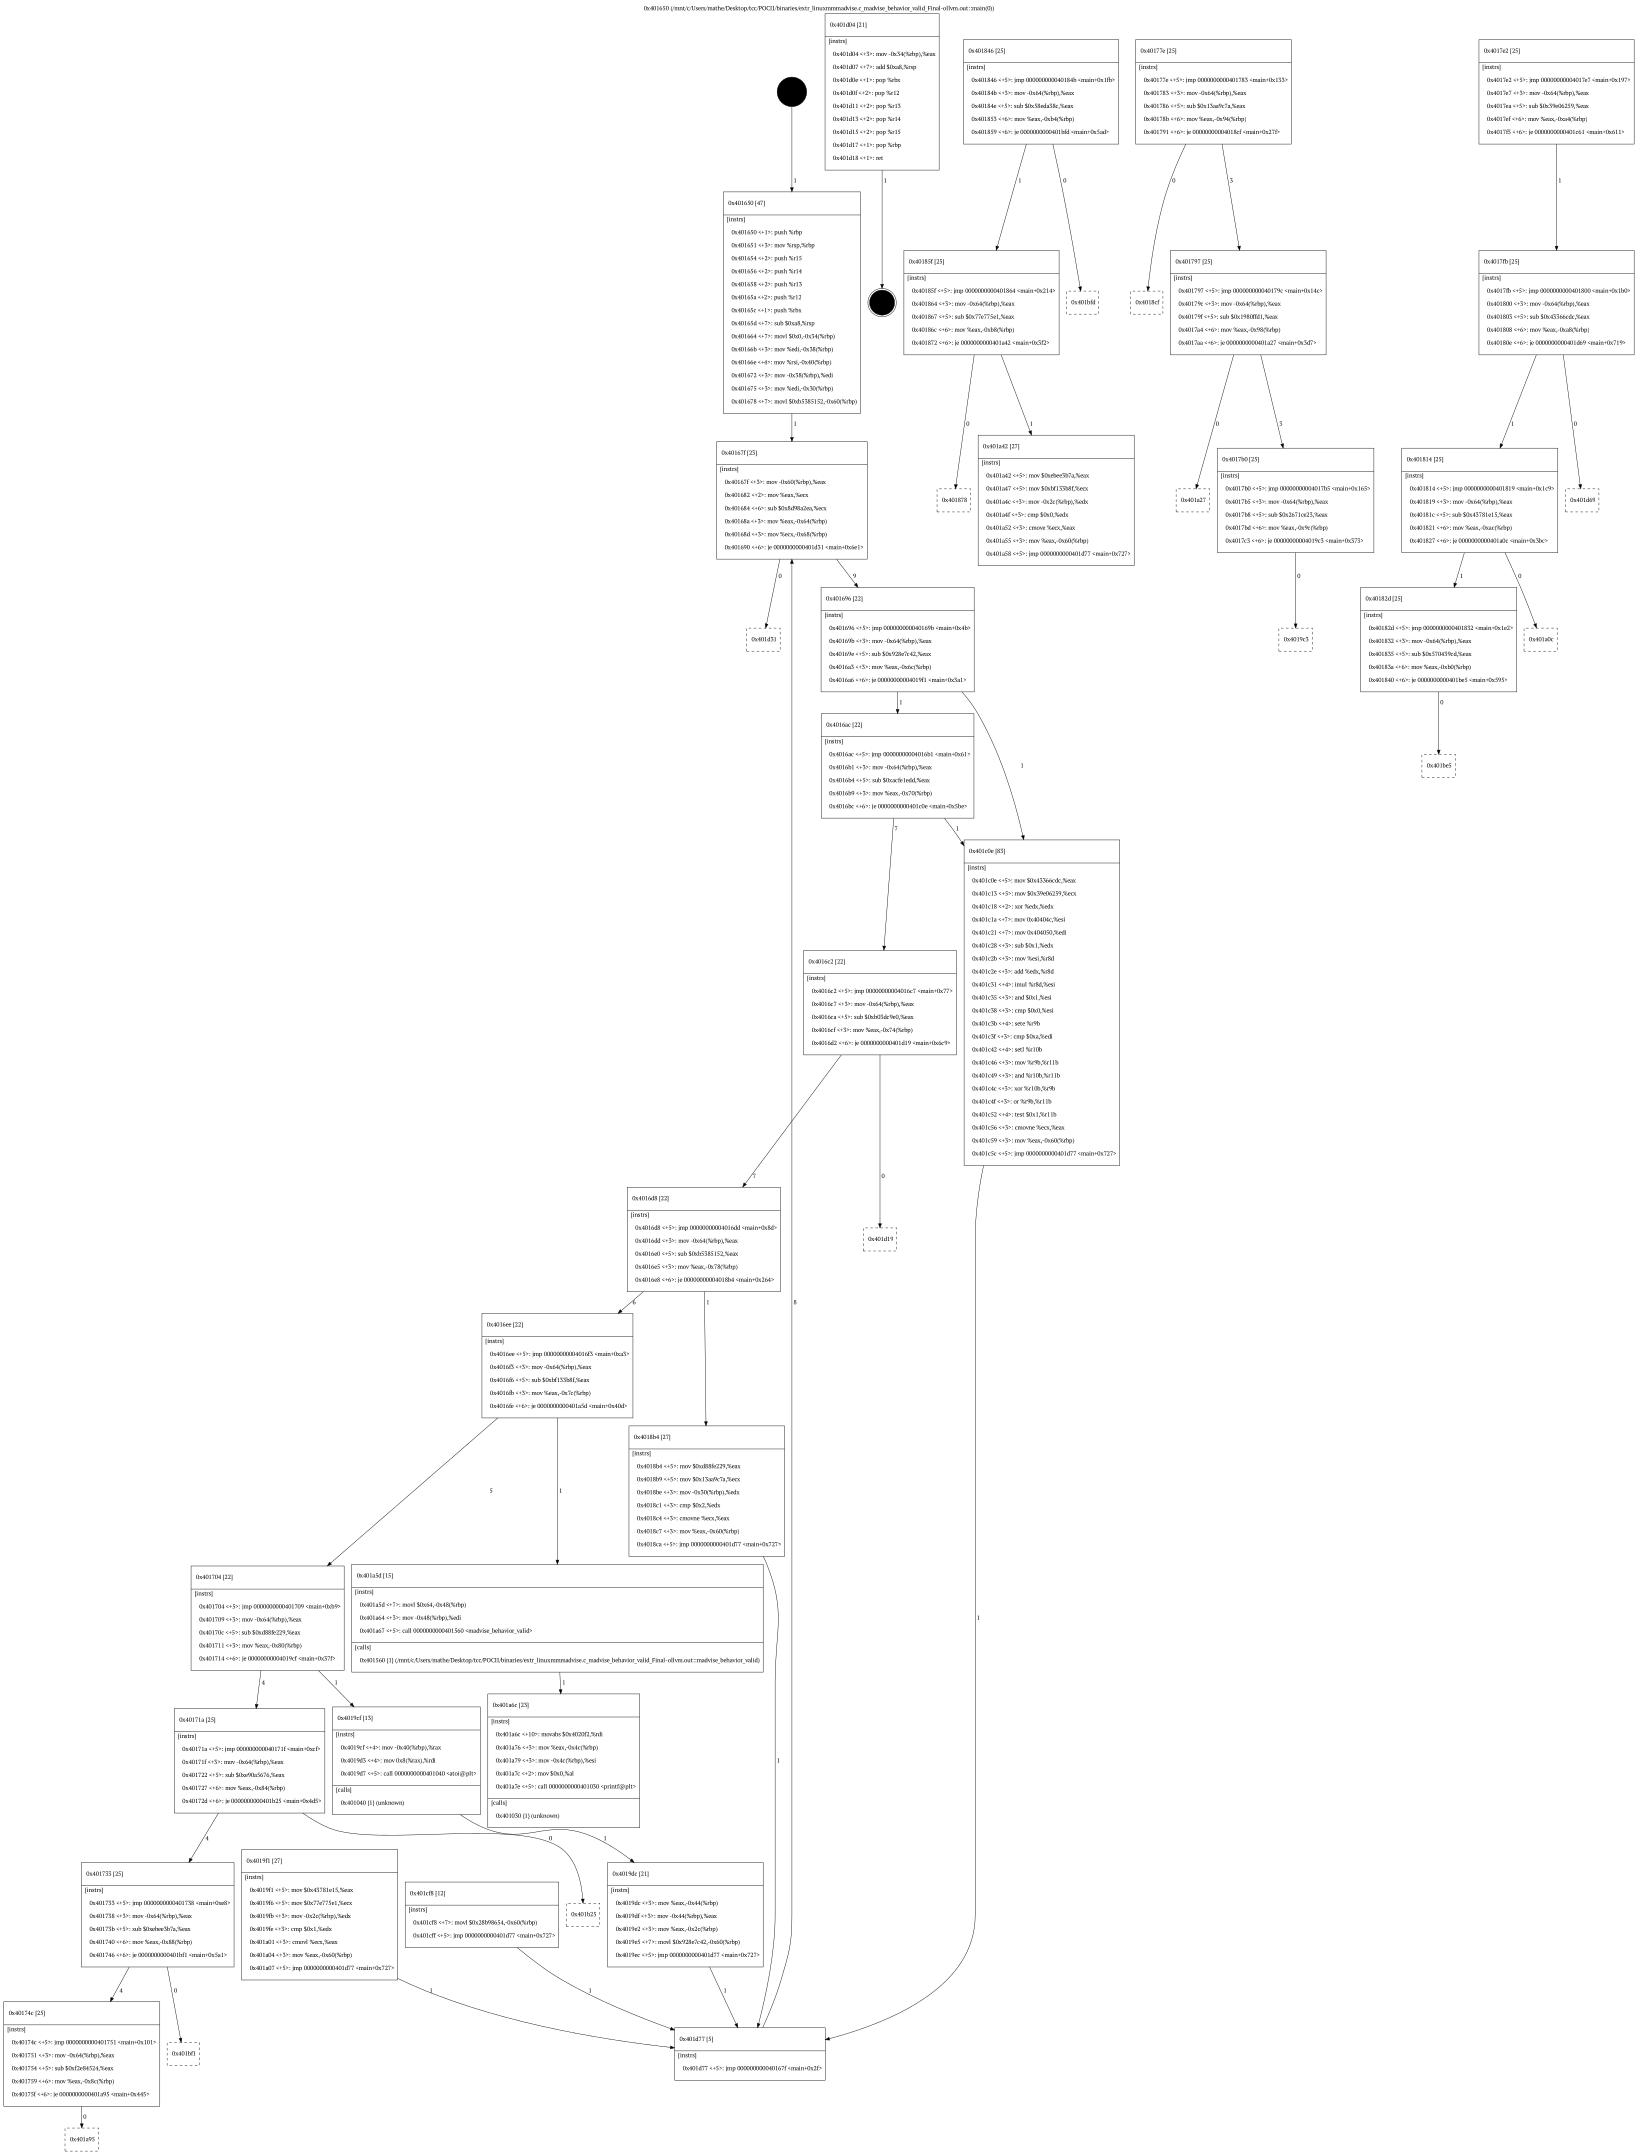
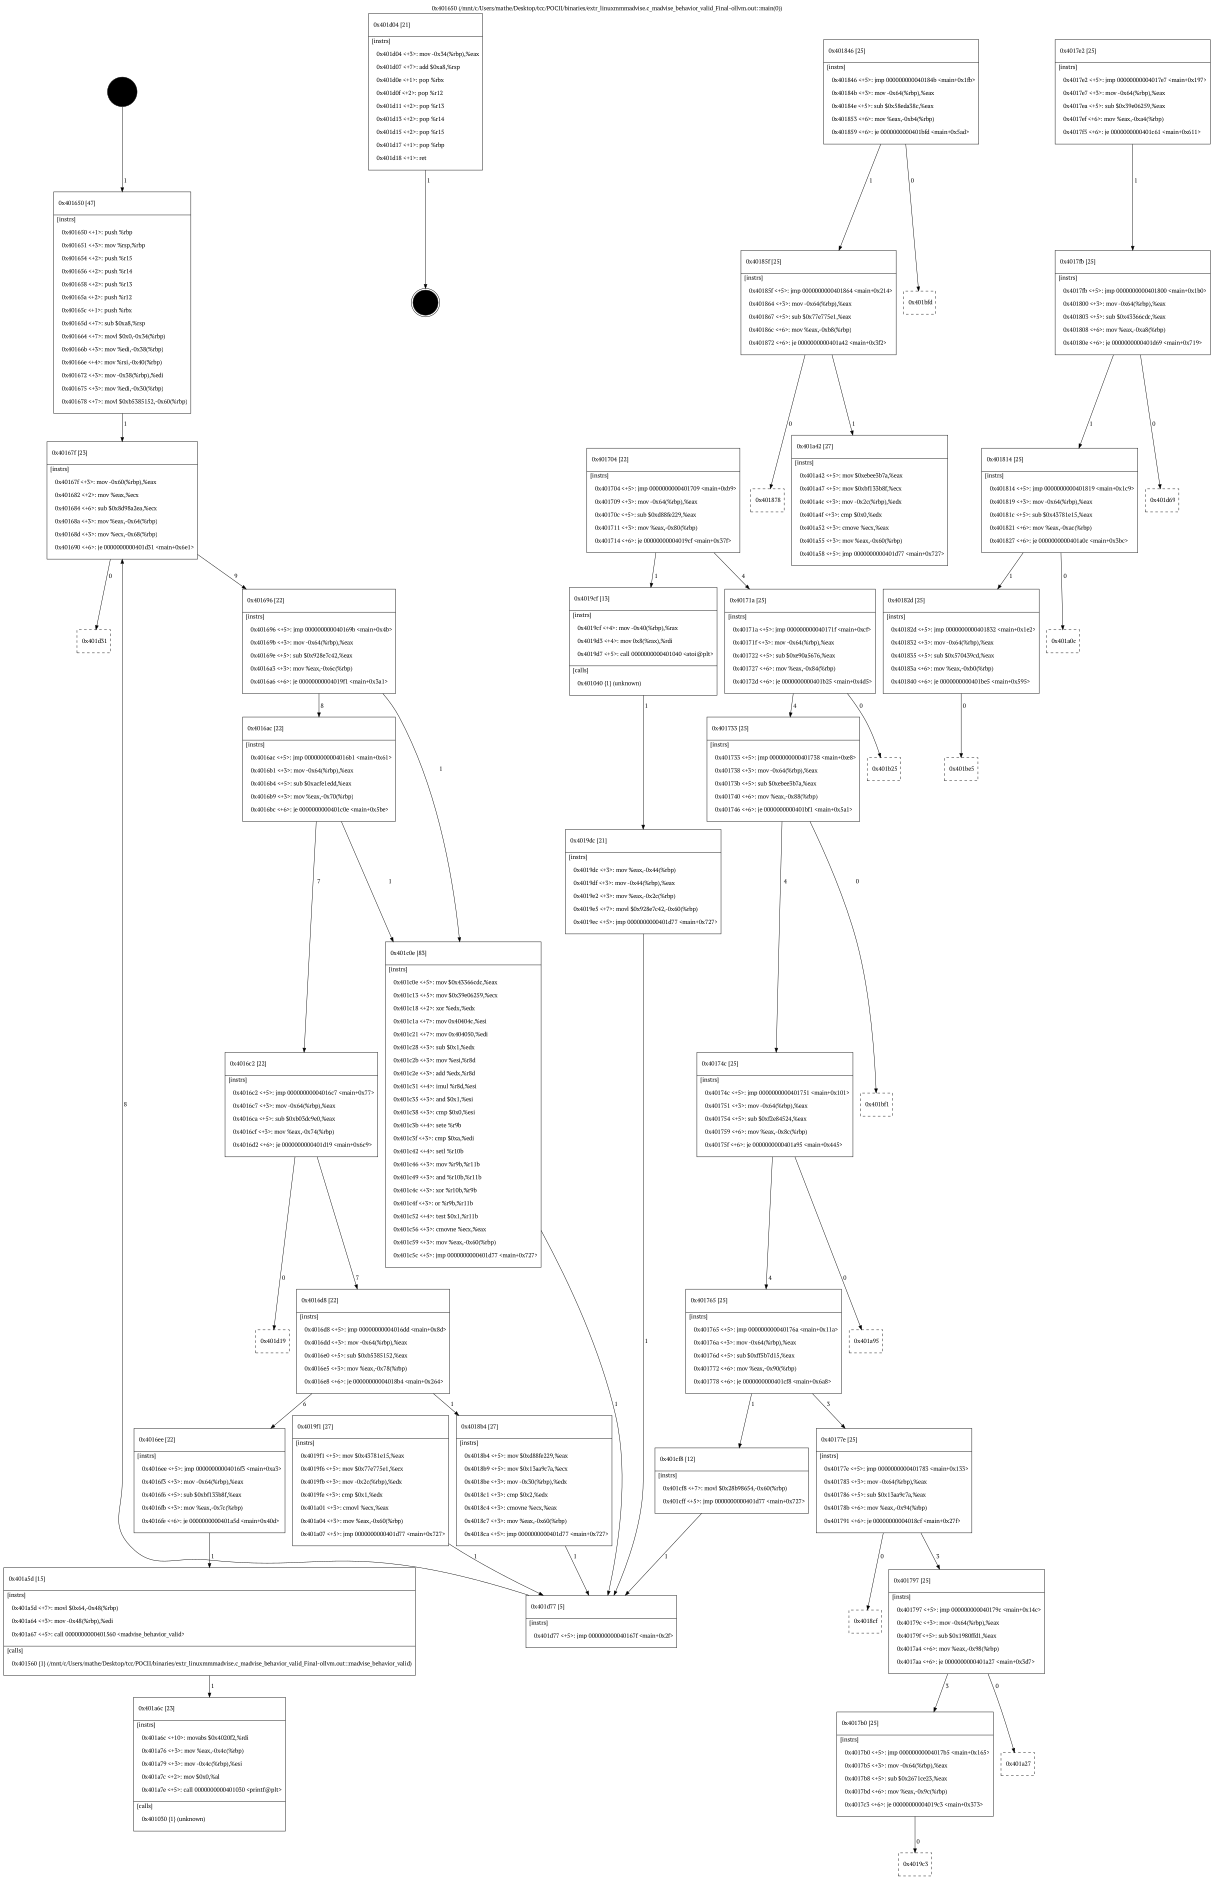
edge "0x401696 [22]" -> "0x4016ac [22]": label " 1" -> " 8"
node "0x401765 [25]": added
edge "0x4016ee [22]" -> "0x401704 [22]": removed, label "5"
